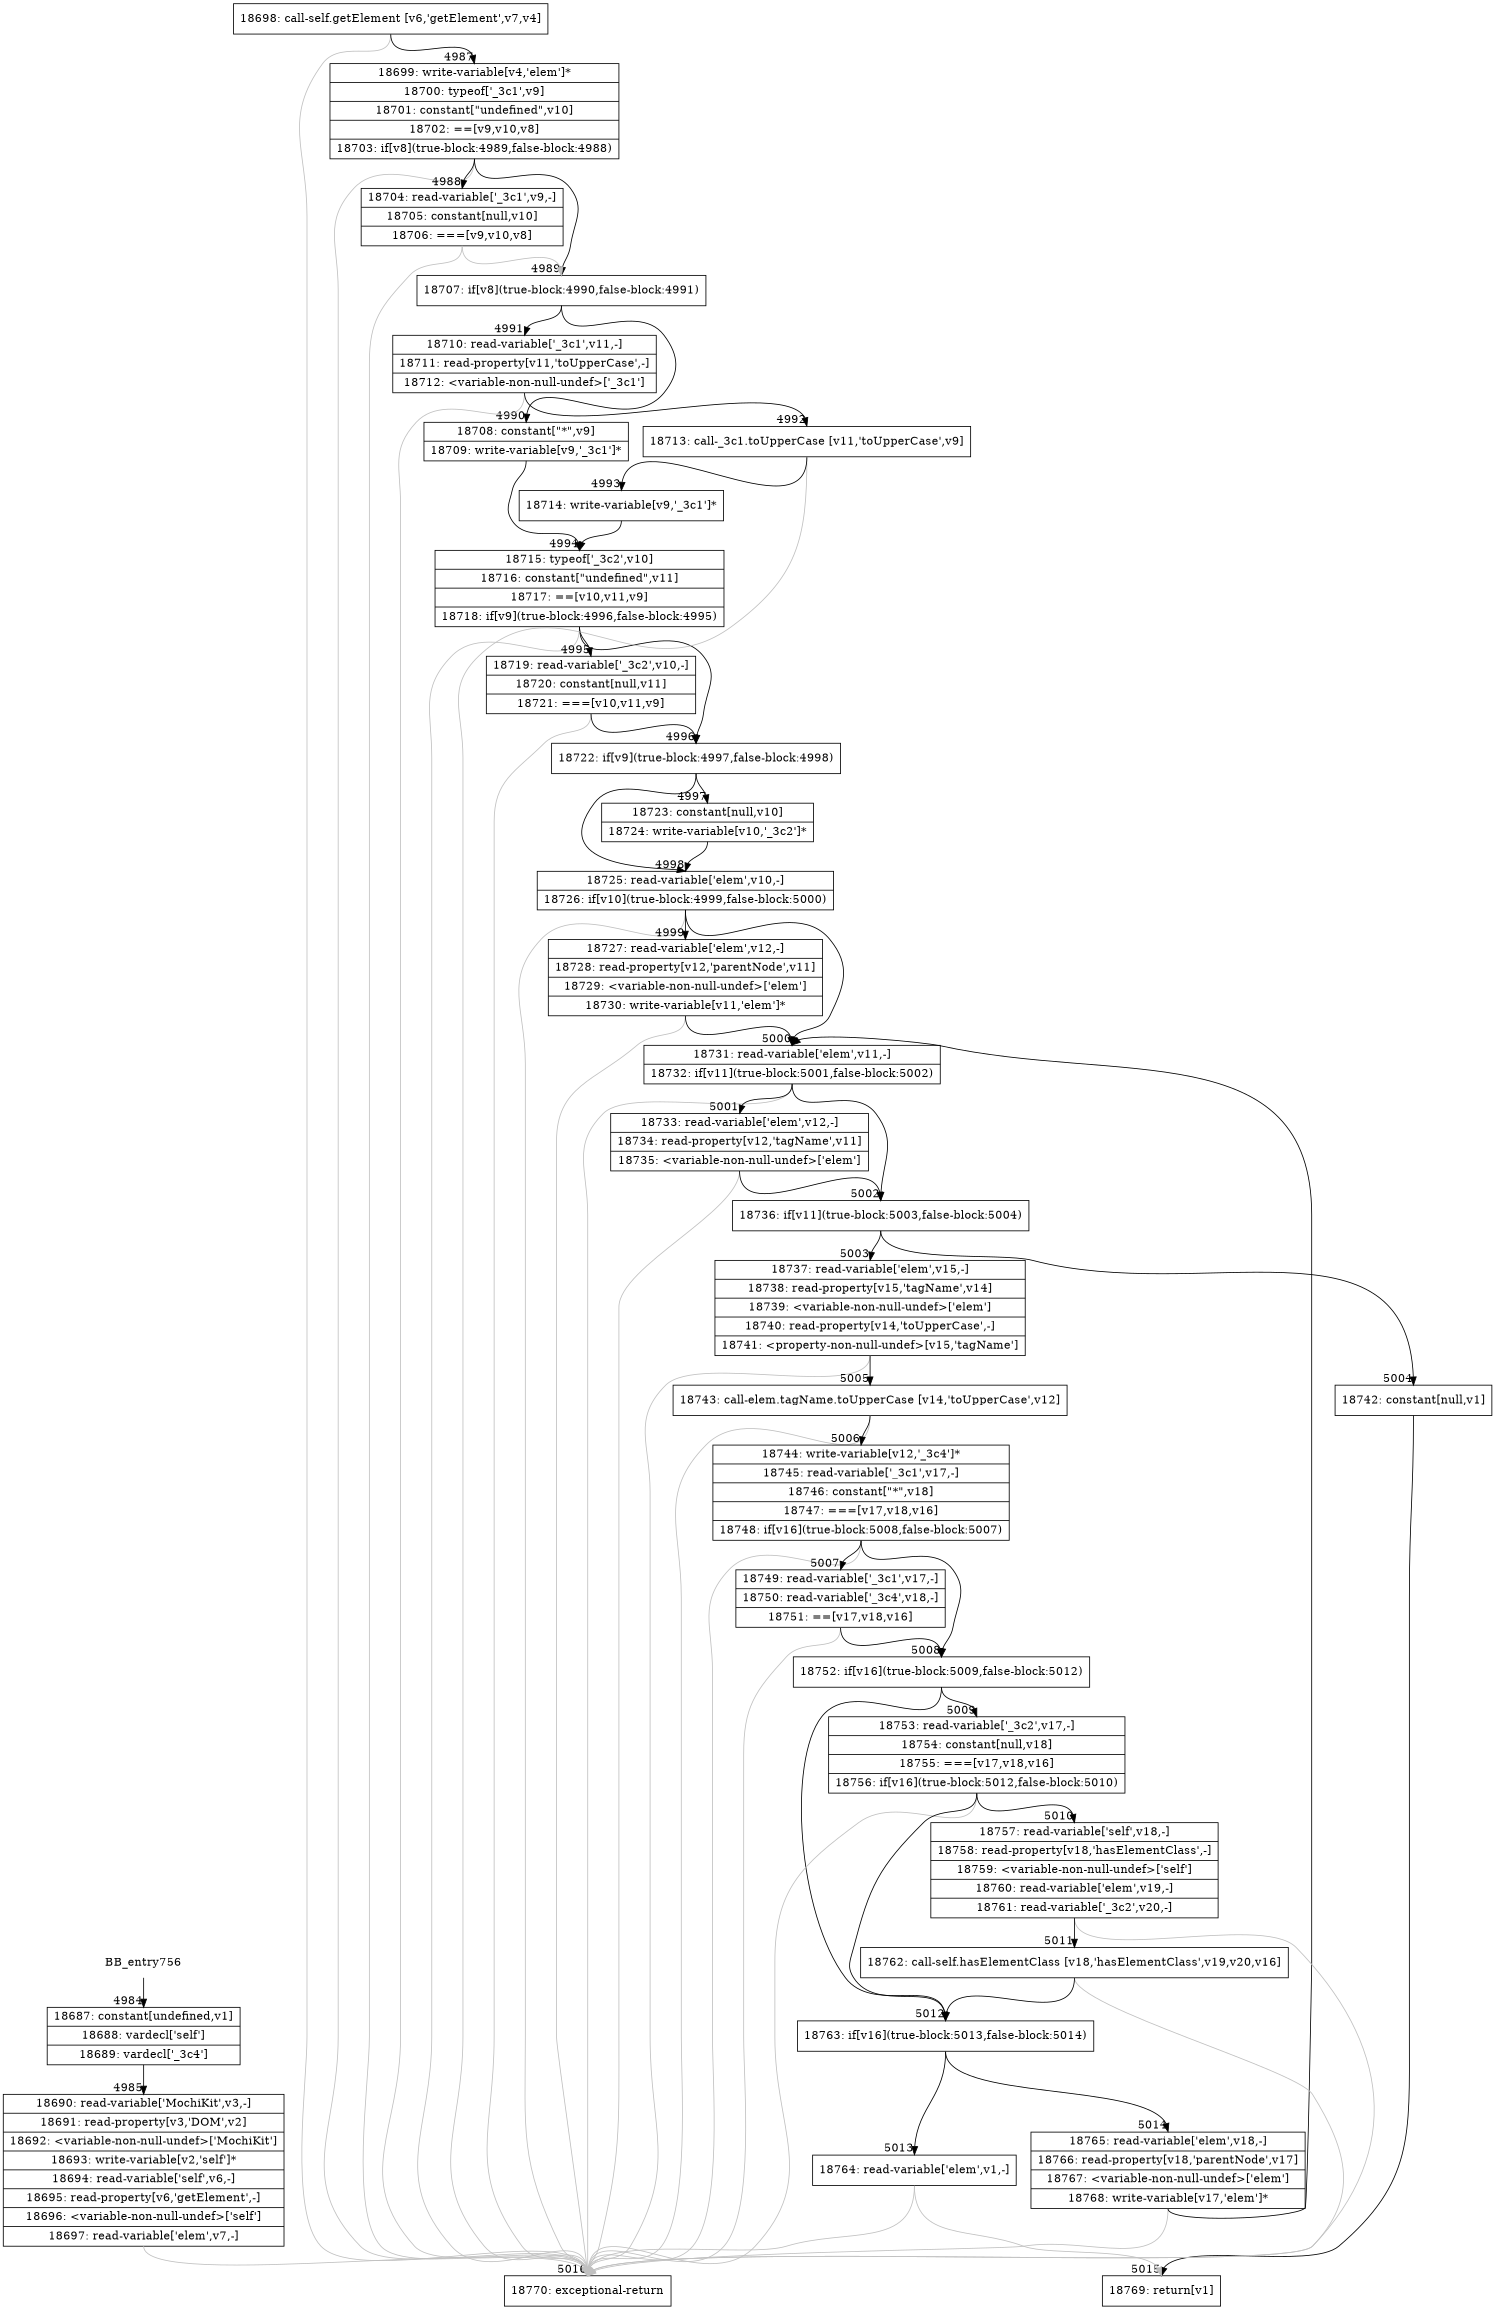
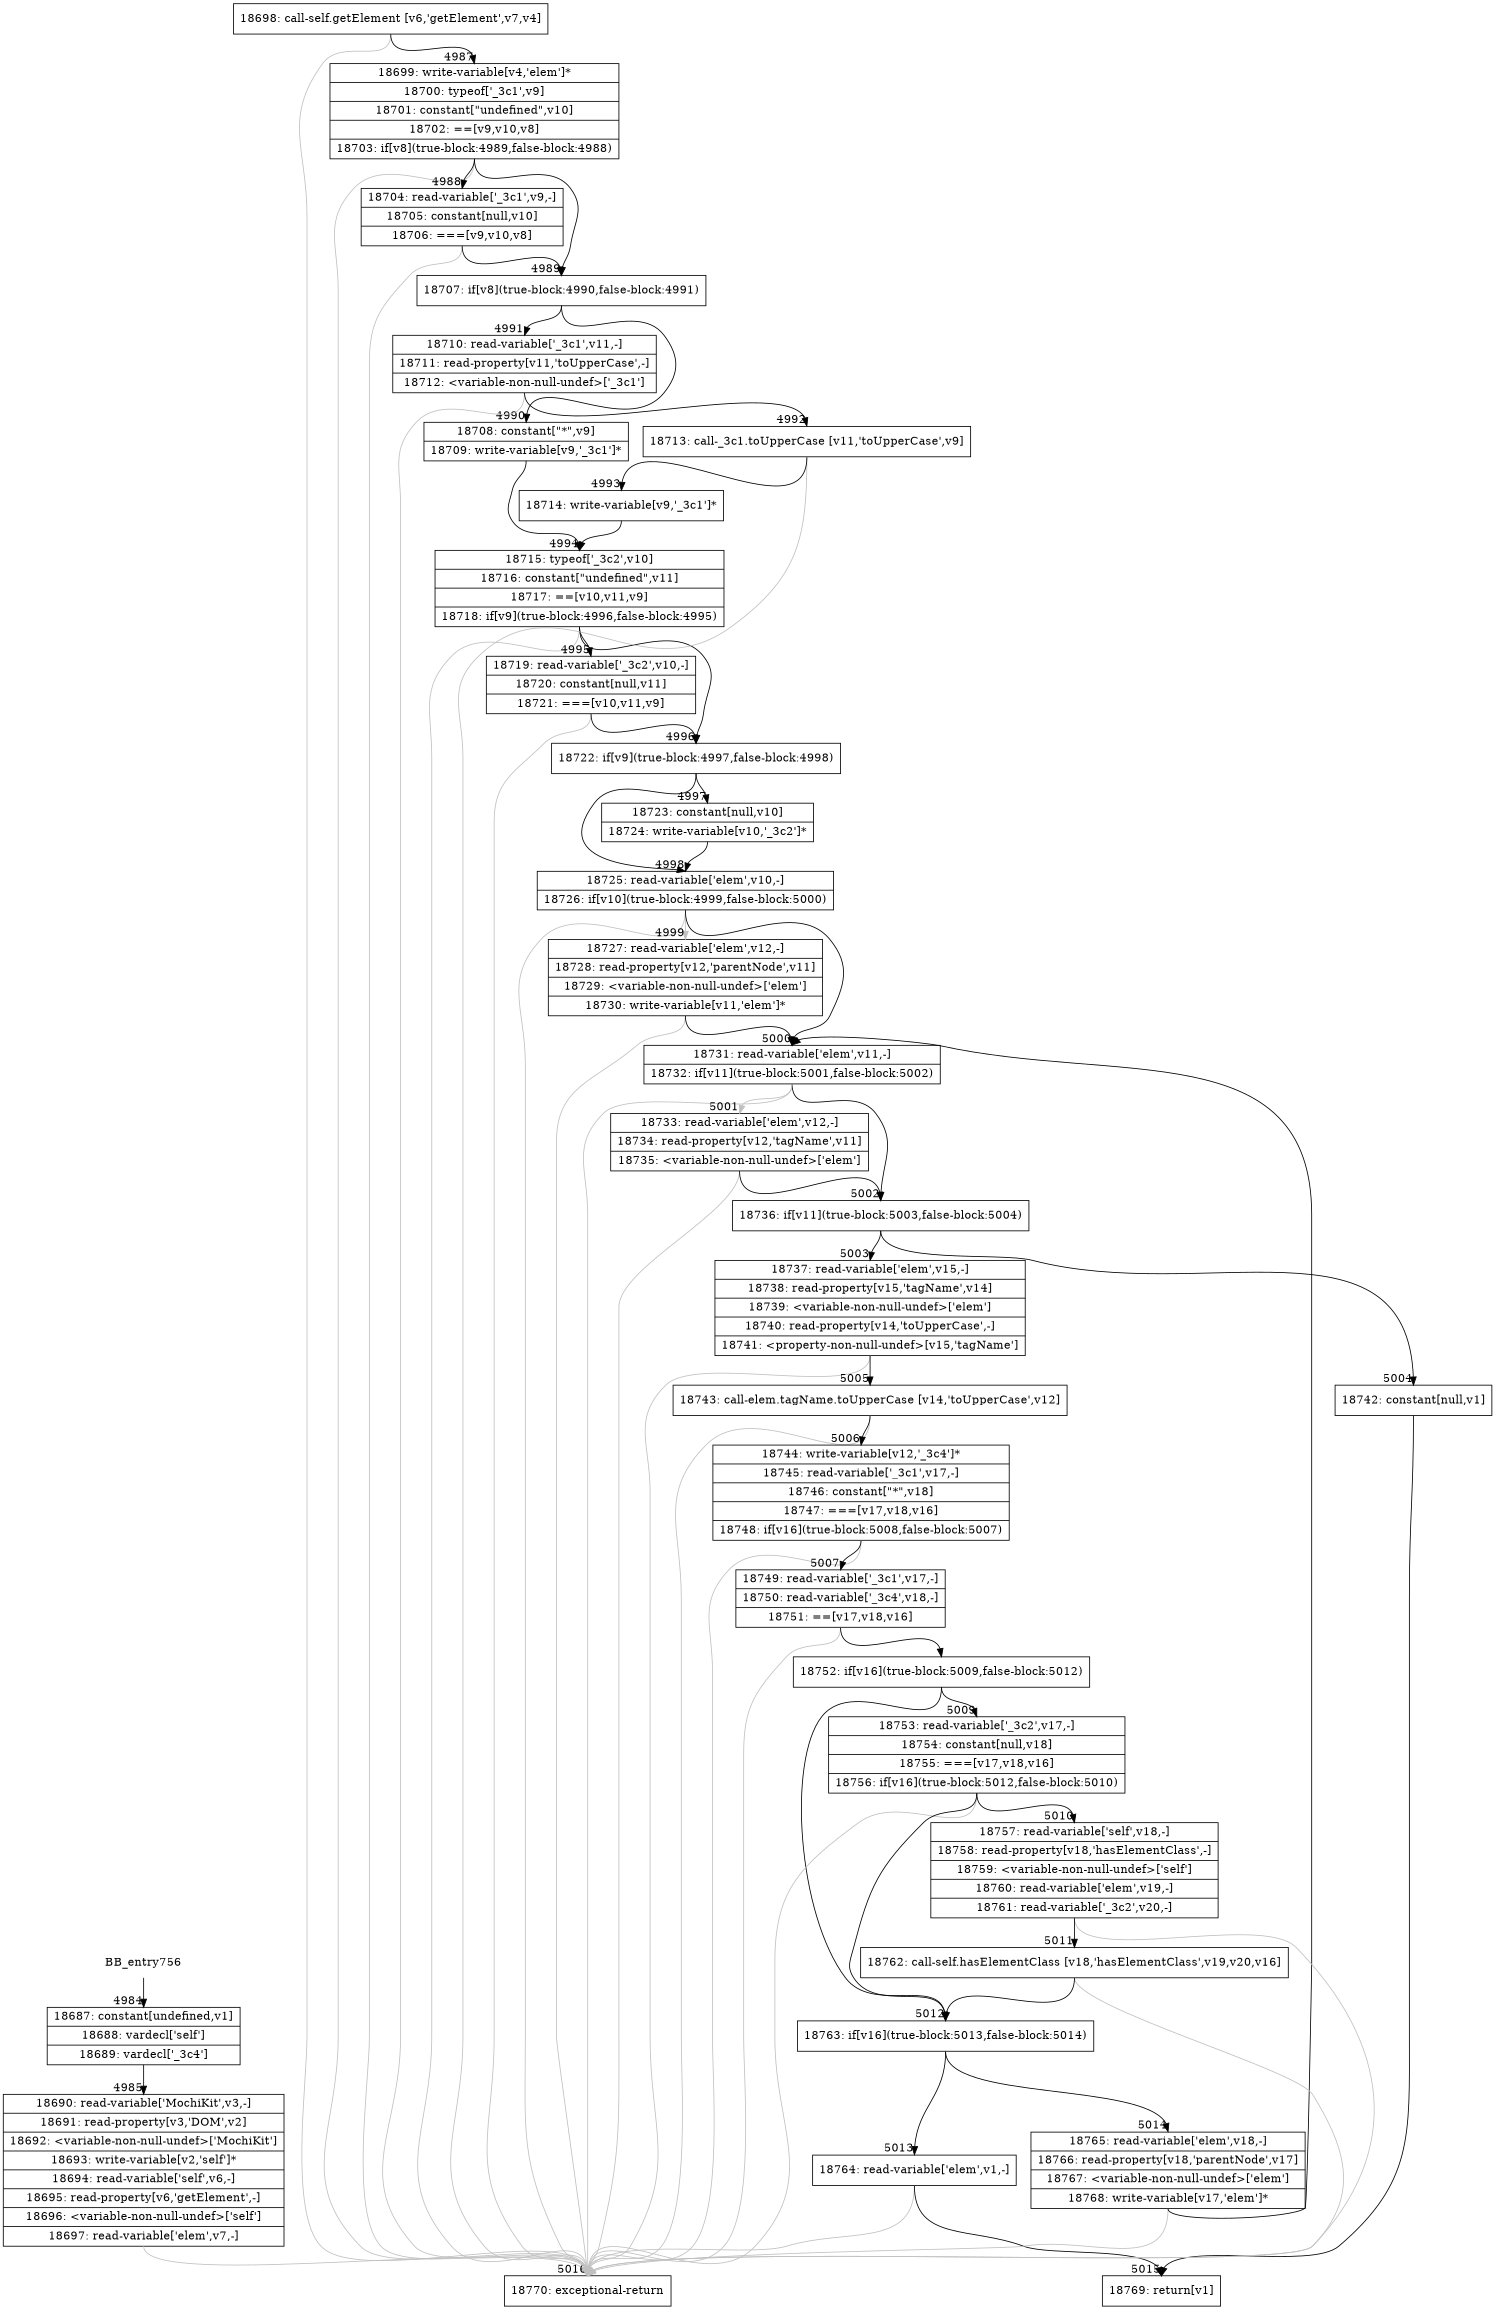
edge "18704: read-variable['_3c1',v9,-]" -> "18707: if[v8](true-block:4990,false-block:4991)": color gray -> black
edge "18725: read-variable['elem',v10,-]" -> "18727: read-variable['elem',v12,-]": color black -> gray
edge "18731: read-variable['elem',v11,-]" -> "18733: read-variable['elem',v12,-]": color black -> gray
edge "18744: write-variable[v12,'_3c4']*" -> "18752: if[v16](true-block:5009,false-block:5012)": removed
edge "18764: read-variable['elem',v1,-]" -> "18769: return[v1]": color gray -> black
